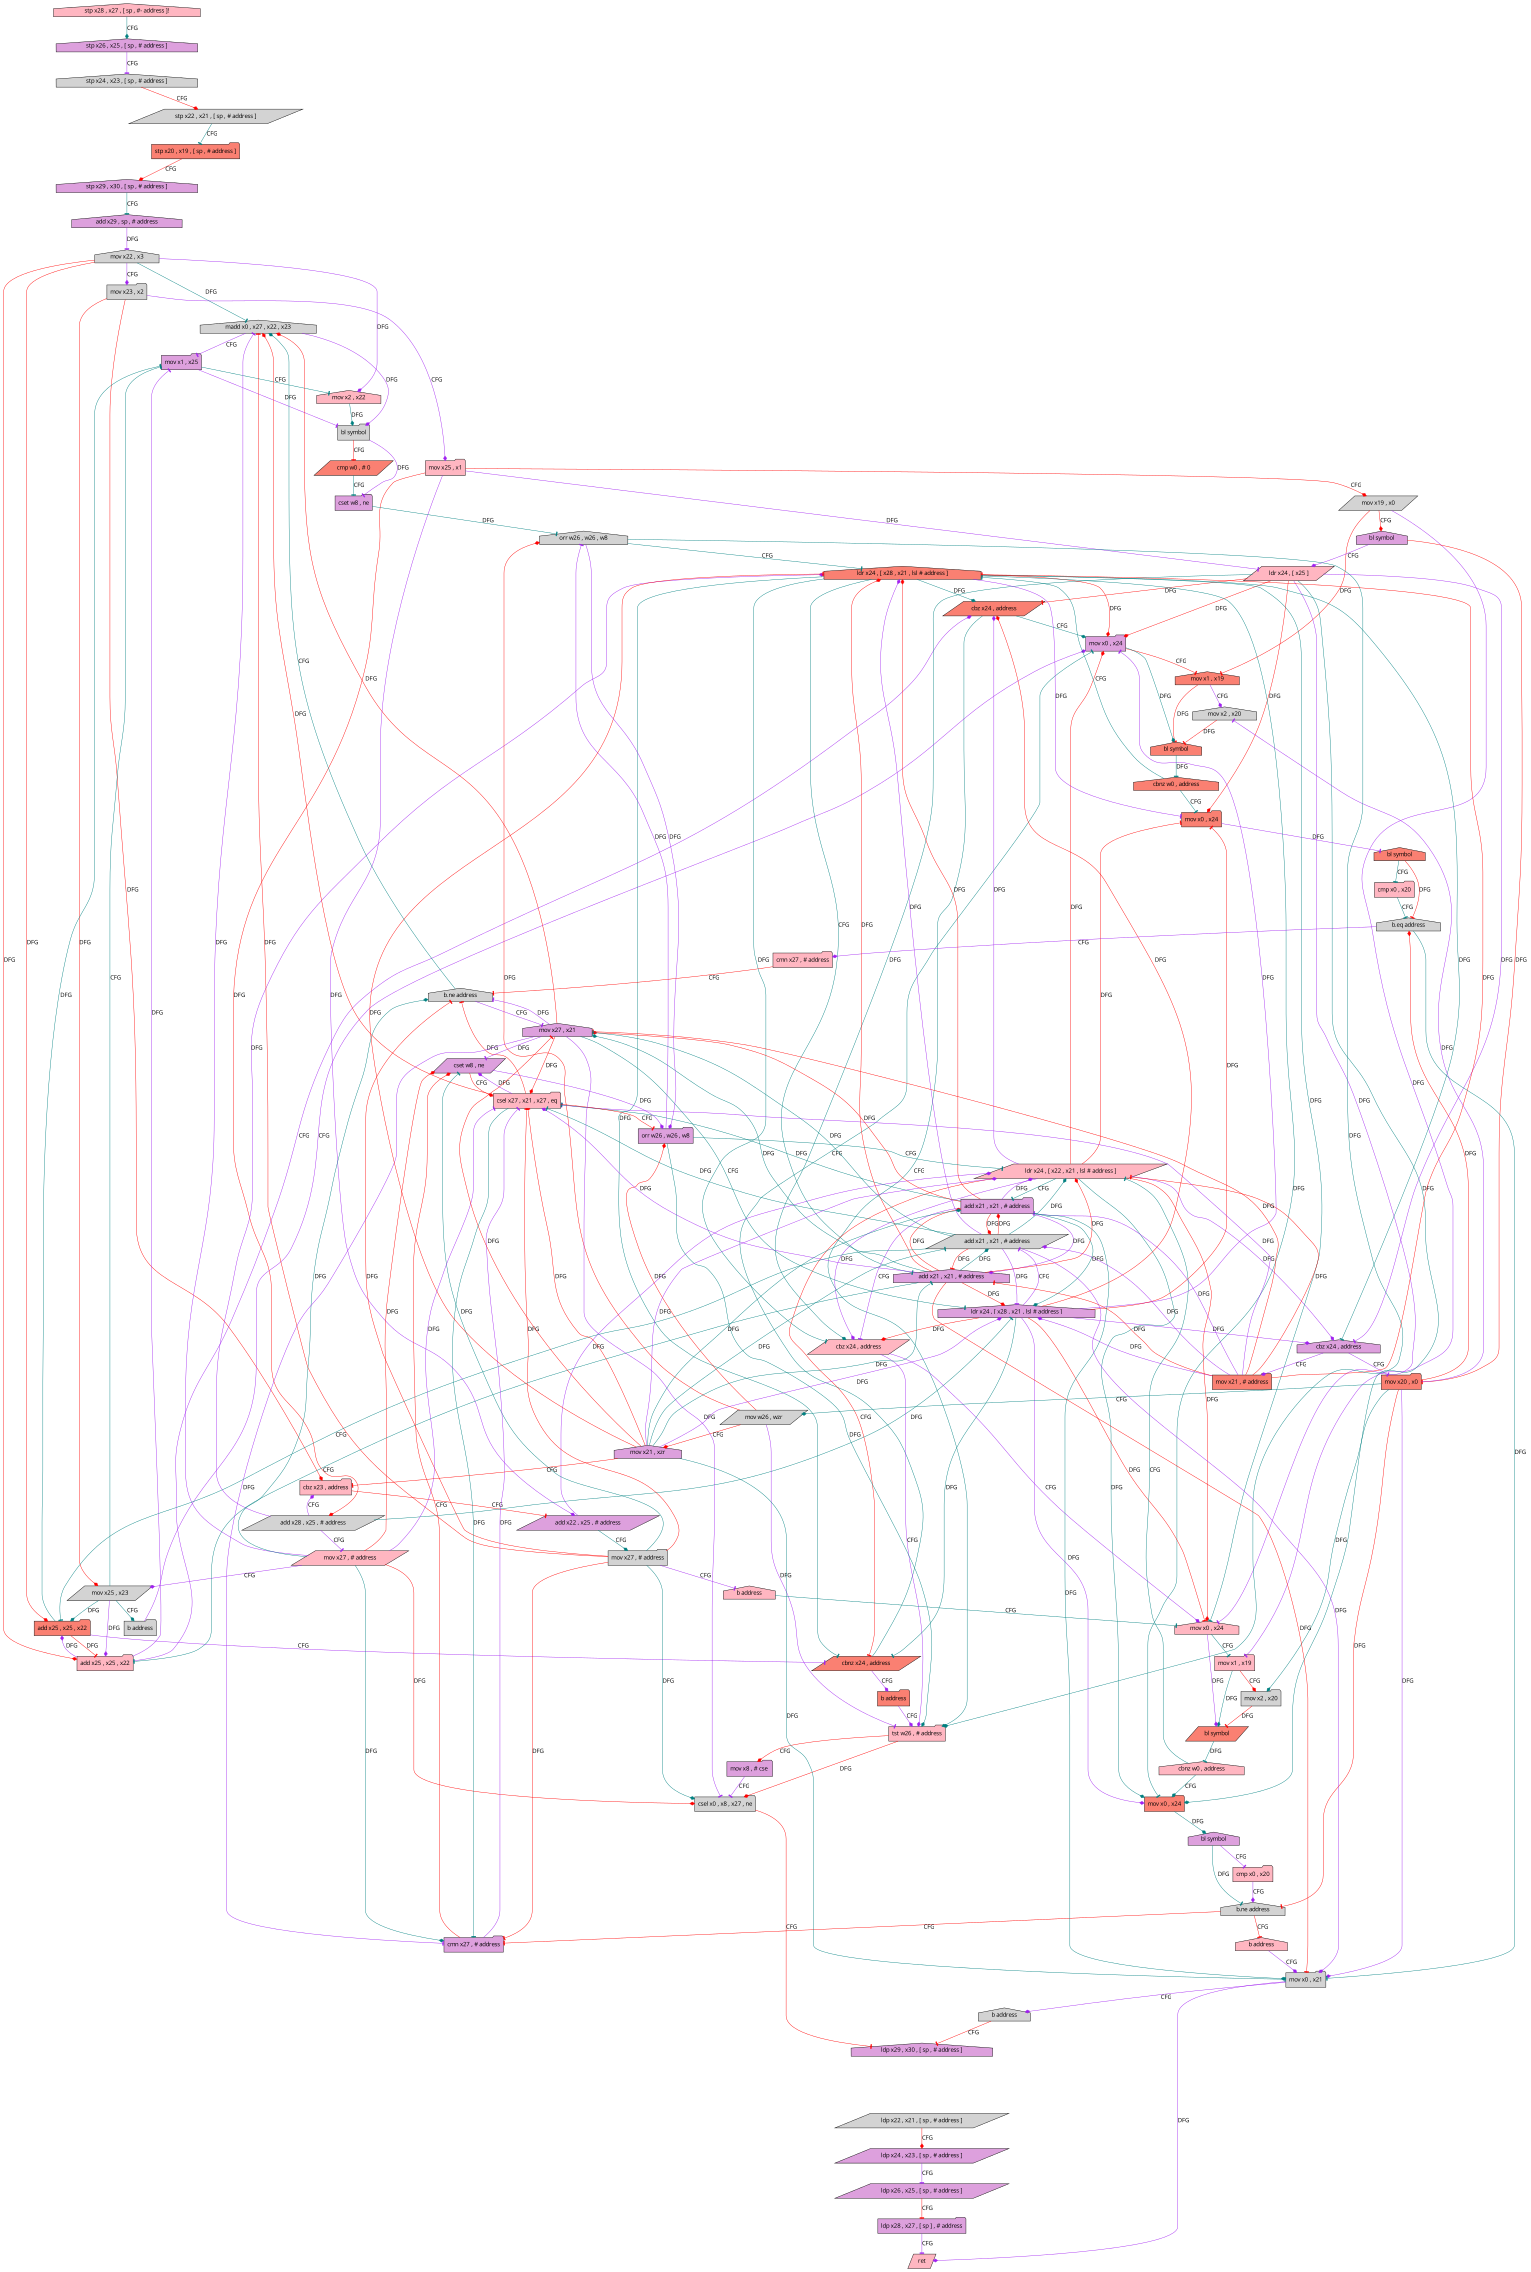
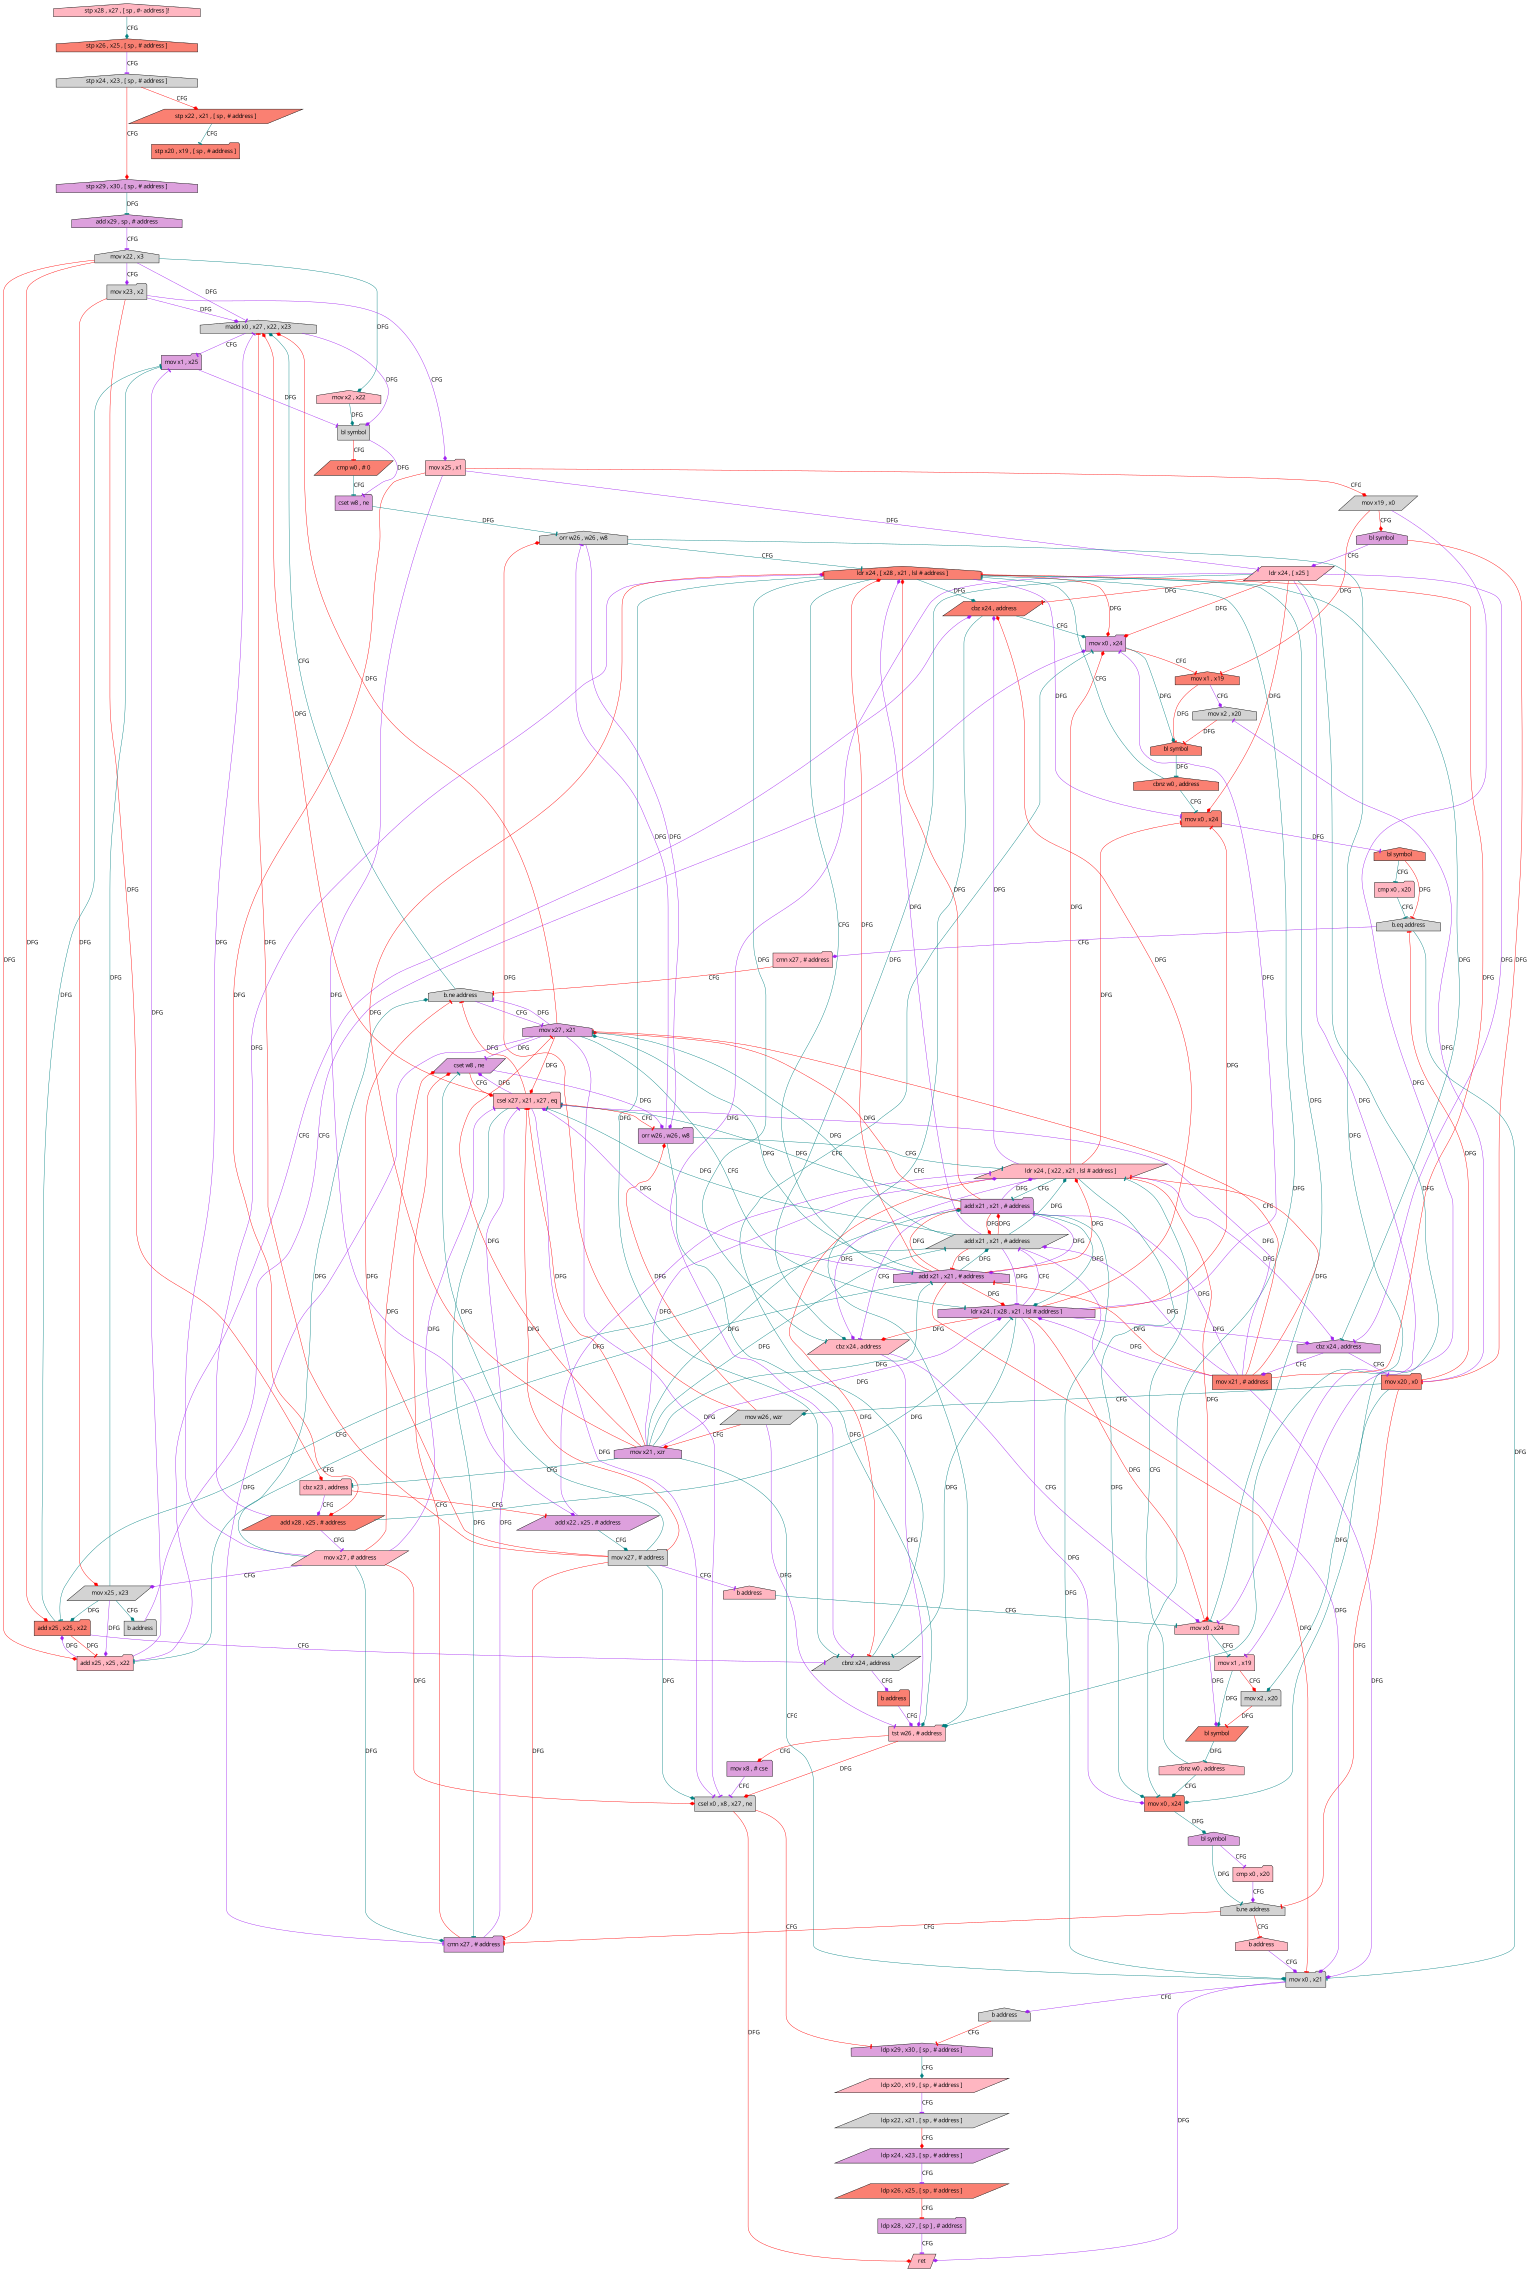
node "stp x26 , x25 , [ sp , # address ]": fillcolor plum -> salmon
node "stp x22 , x21 , [ sp , # address ]": fillcolor lightgrey -> salmon
edge "stp x20 , x19 , [ sp , # address ]" -> "stp x29 , x30 , [ sp , # address ]": now "stp x24 , x23 , [ sp , # address ]" -> "stp x29 , x30 , [ sp , # address ]"
edge "stp x29 , x30 , [ sp , # address ]" -> "add x29 , sp , # address": label "CFG" -> "DFG"
edge "add x29 , sp , # address" -> "mov x22 , x3": label "DFG" -> "CFG"
edge "mov x22 , x3" -> "mov x2 , x22": color purple -> teal
edge "mov x22 , x3" -> "madd x0 , x27 , x22 , x23": color teal -> purple
edge "mov x23 , x2" -> "madd x0 , x27 , x22 , x23": added, label "DFG"
edge "mov x1 , x25" -> "mov x2 , x22": removed, label "CFG"
edge "mov x25 , x23" -> "mov x1 , x25": label "CFG" -> "DFG"
edge "ldr x24 , [ x25 ]" -> "cbnz x24 , address": added, label "DFG"
edge "mov x20 , x0" -> "b.eq address": arrowhead diamond -> tee
edge "mov x21 , # address" -> "mov x27 , x21": label "DFG" -> "CFG"
edge "add x22 , x25 , # address" -> "ldr x24 , [ x22 , x21 , lsl # address ]": arrowhead diamond -> tee
edge "ldr x24 , [ x22 , x21 , lsl # address ]" -> "cbnz x24 , address": label "CFG" -> "DFG"
edge "csel x27 , x21 , x27 , eq" -> "csel x0 , x8 , x27 , ne": added, label "DFG"
edge "mov x21 , xzr" -> "cbz x23 , address": color red -> teal
edge "add x28 , x25 , # address" -> "cbz x23 , address": reversed
node "add x28 , x25 , # address": fillcolor lightgrey -> salmon
node "cbnz x24 , address": fillcolor salmon -> lightgrey
edge "mov x20 , x0" -> "mov x0 , x21": now "mov x21 , # address" -> "mov x0 , x21"
edge "mov x21 , xzr" -> "mov x0 , x21": label "DFG" -> "CFG"
node "ldp x20 , x19 , [ sp , # address ]": added
edge "csel x0 , x8 , x27 , ne" -> "ret": added, label "DFG"
node "ldp x26 , x25 , [ sp , # address ]": fillcolor plum -> salmon
